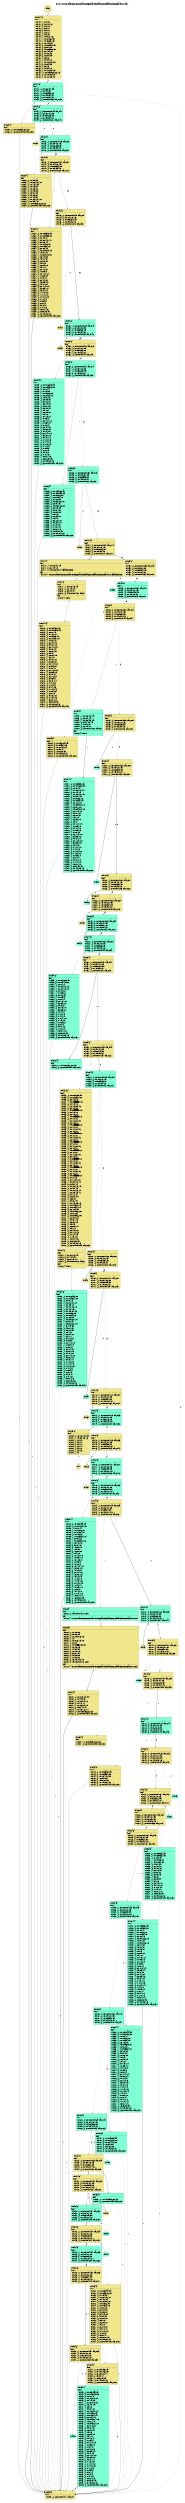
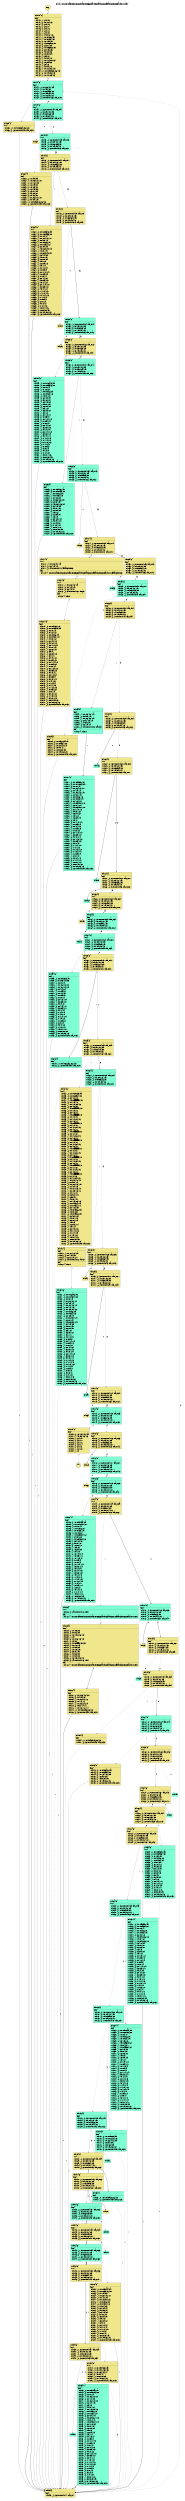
node "Desktop": label "Desktop" -> "Entry"
